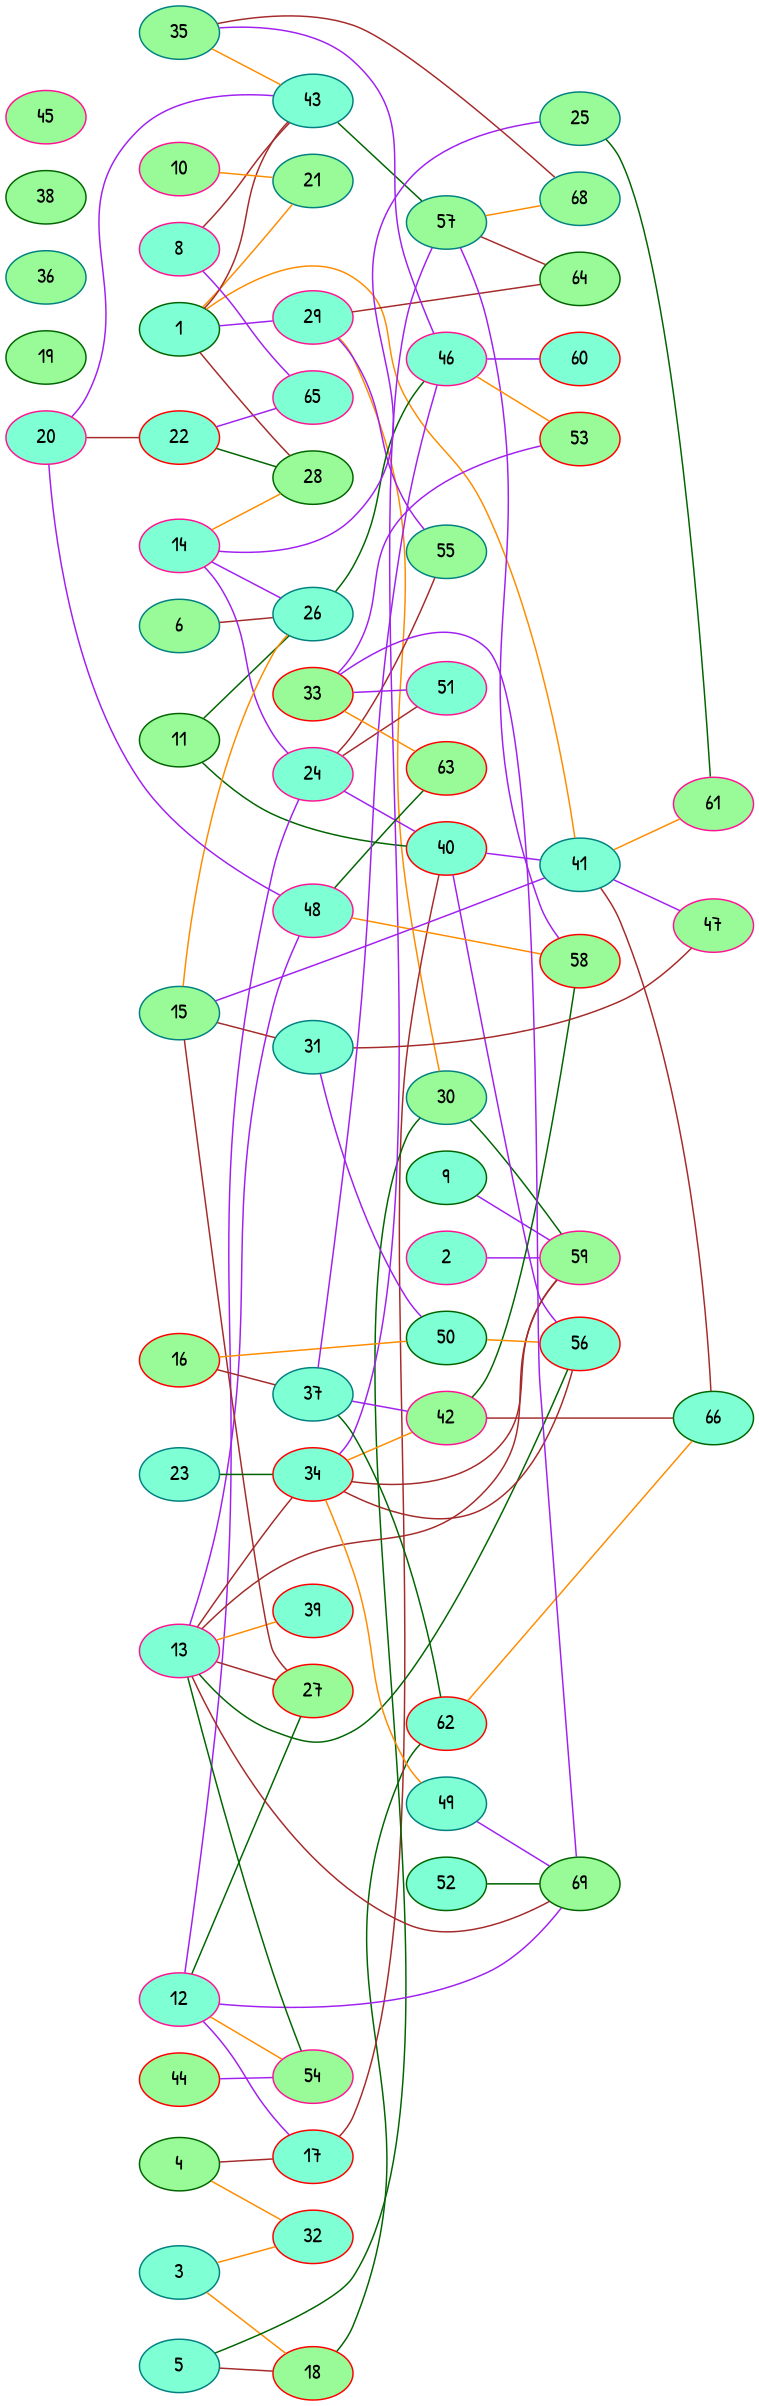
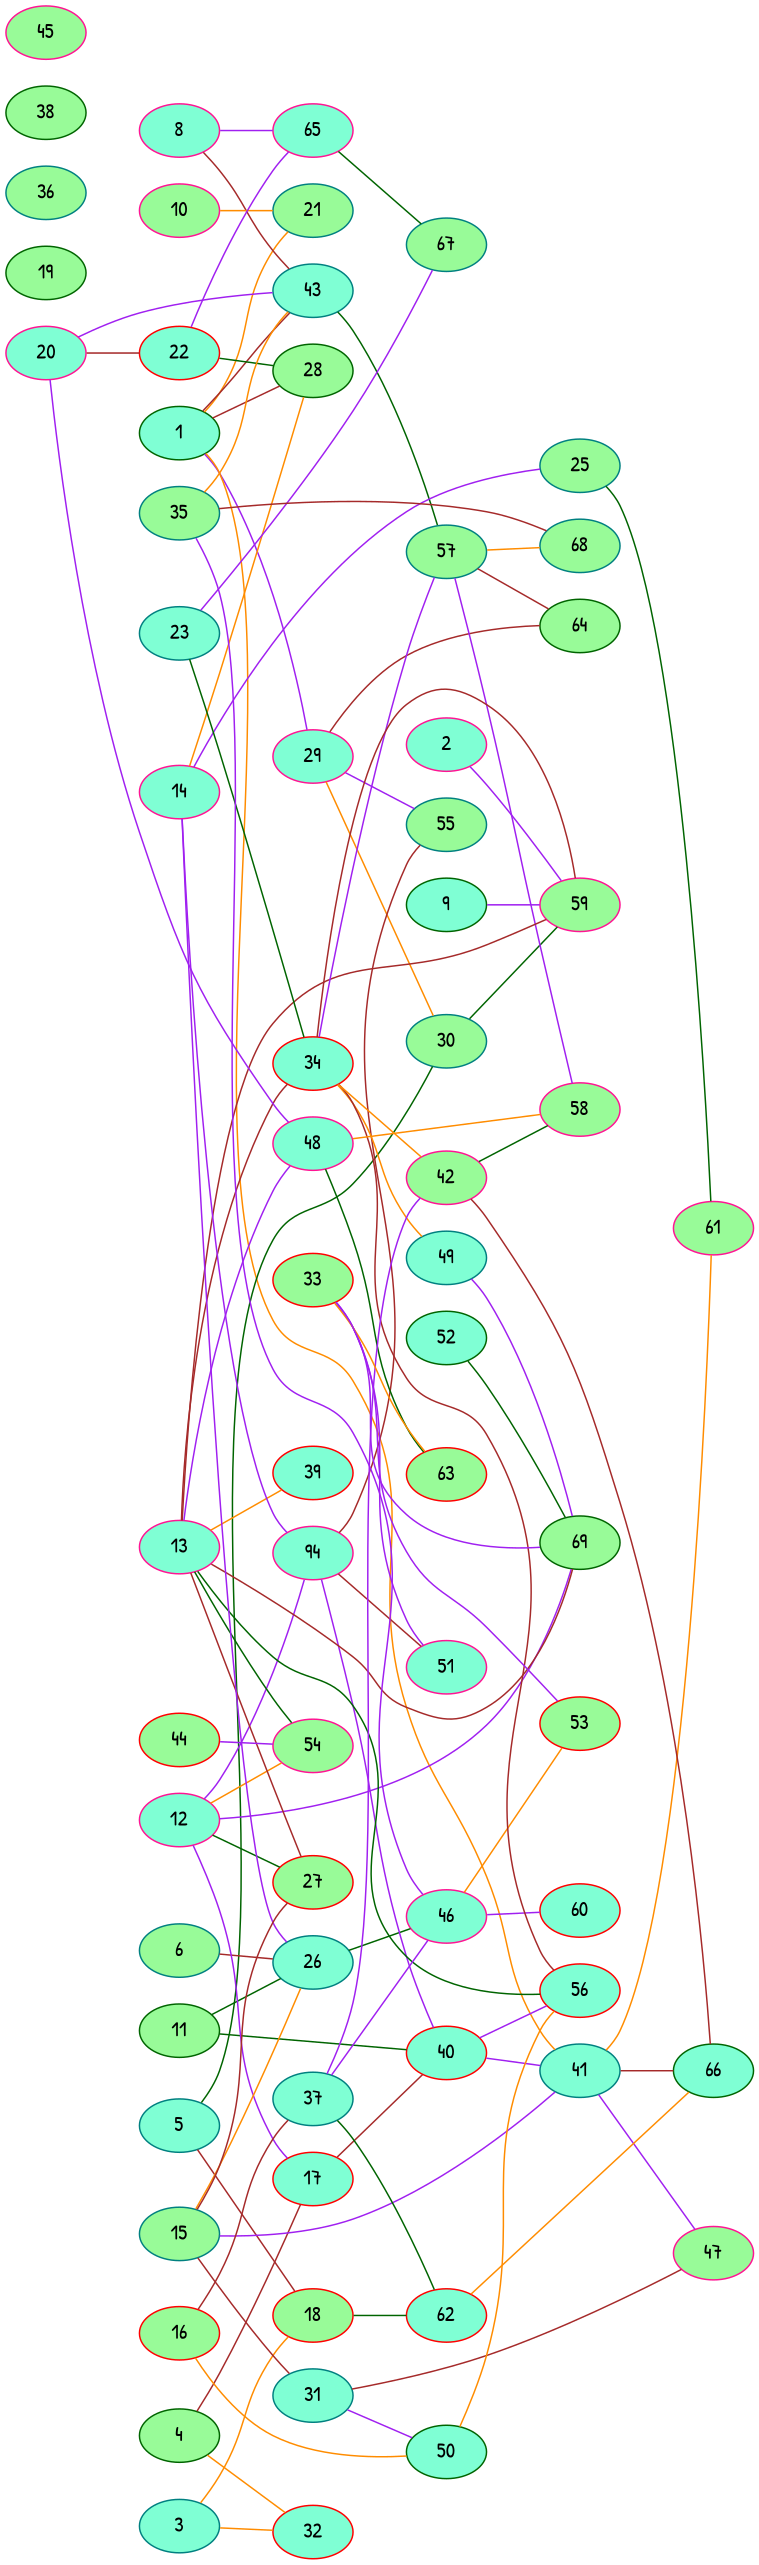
node "67": added
node "24": label "24" -> "94"
node "58": color red -> deeppink
